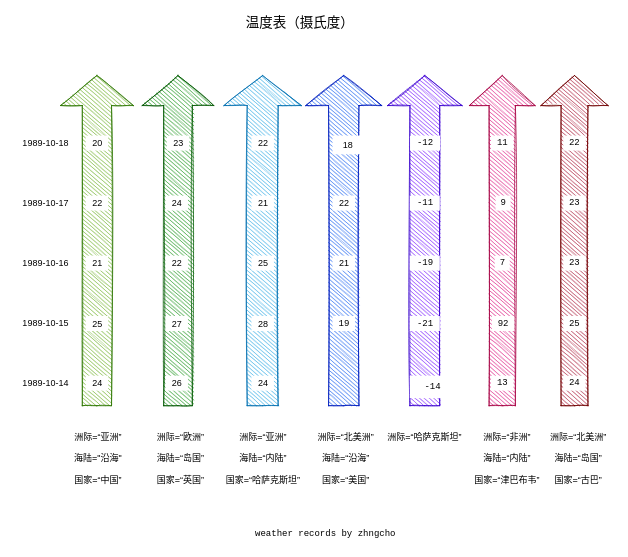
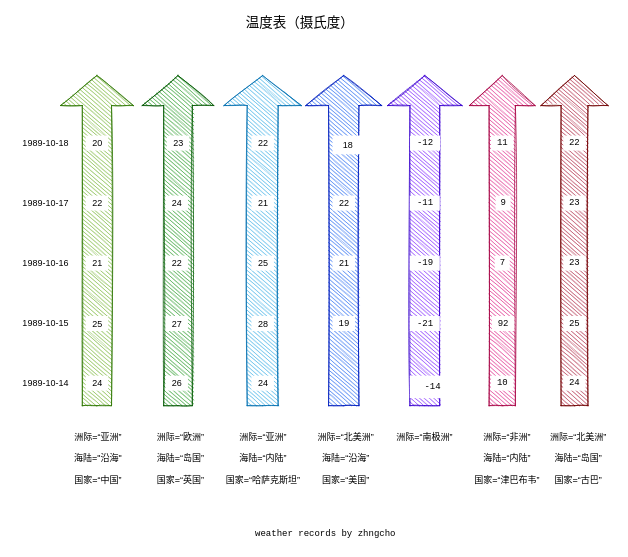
node "13": label "13" -> "10"
node "洲际=“哈萨克斯坦”": label "洲际=“哈萨克斯坦”" -> "洲际=“南极洲”"
